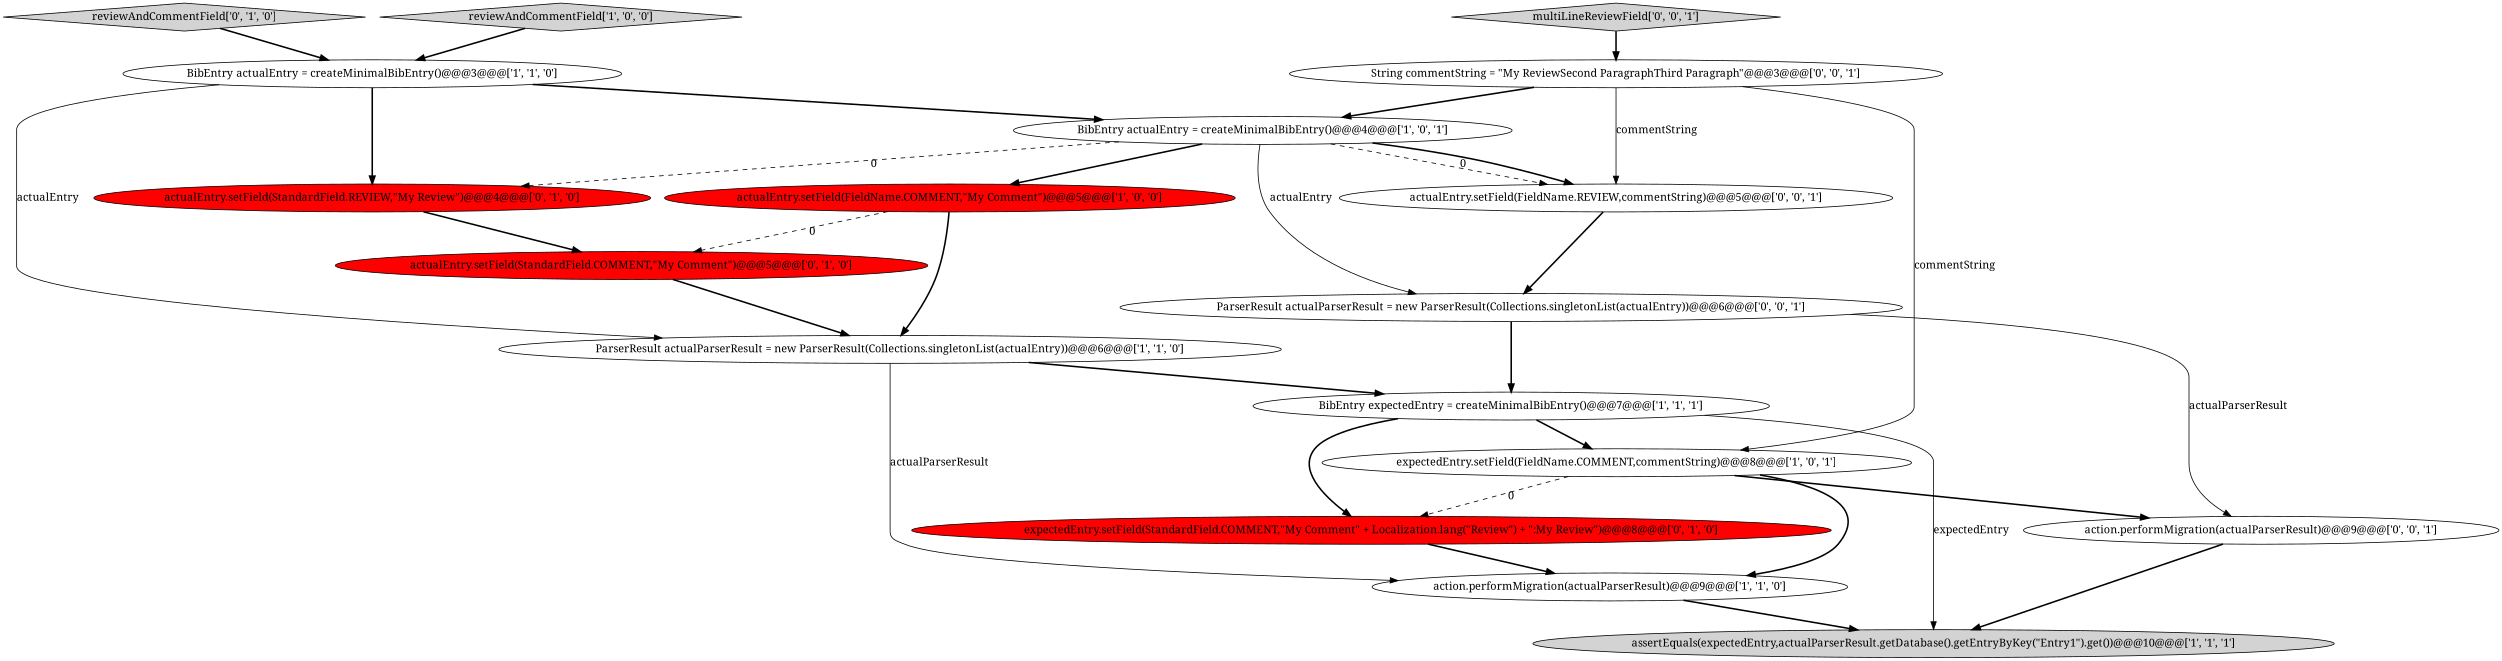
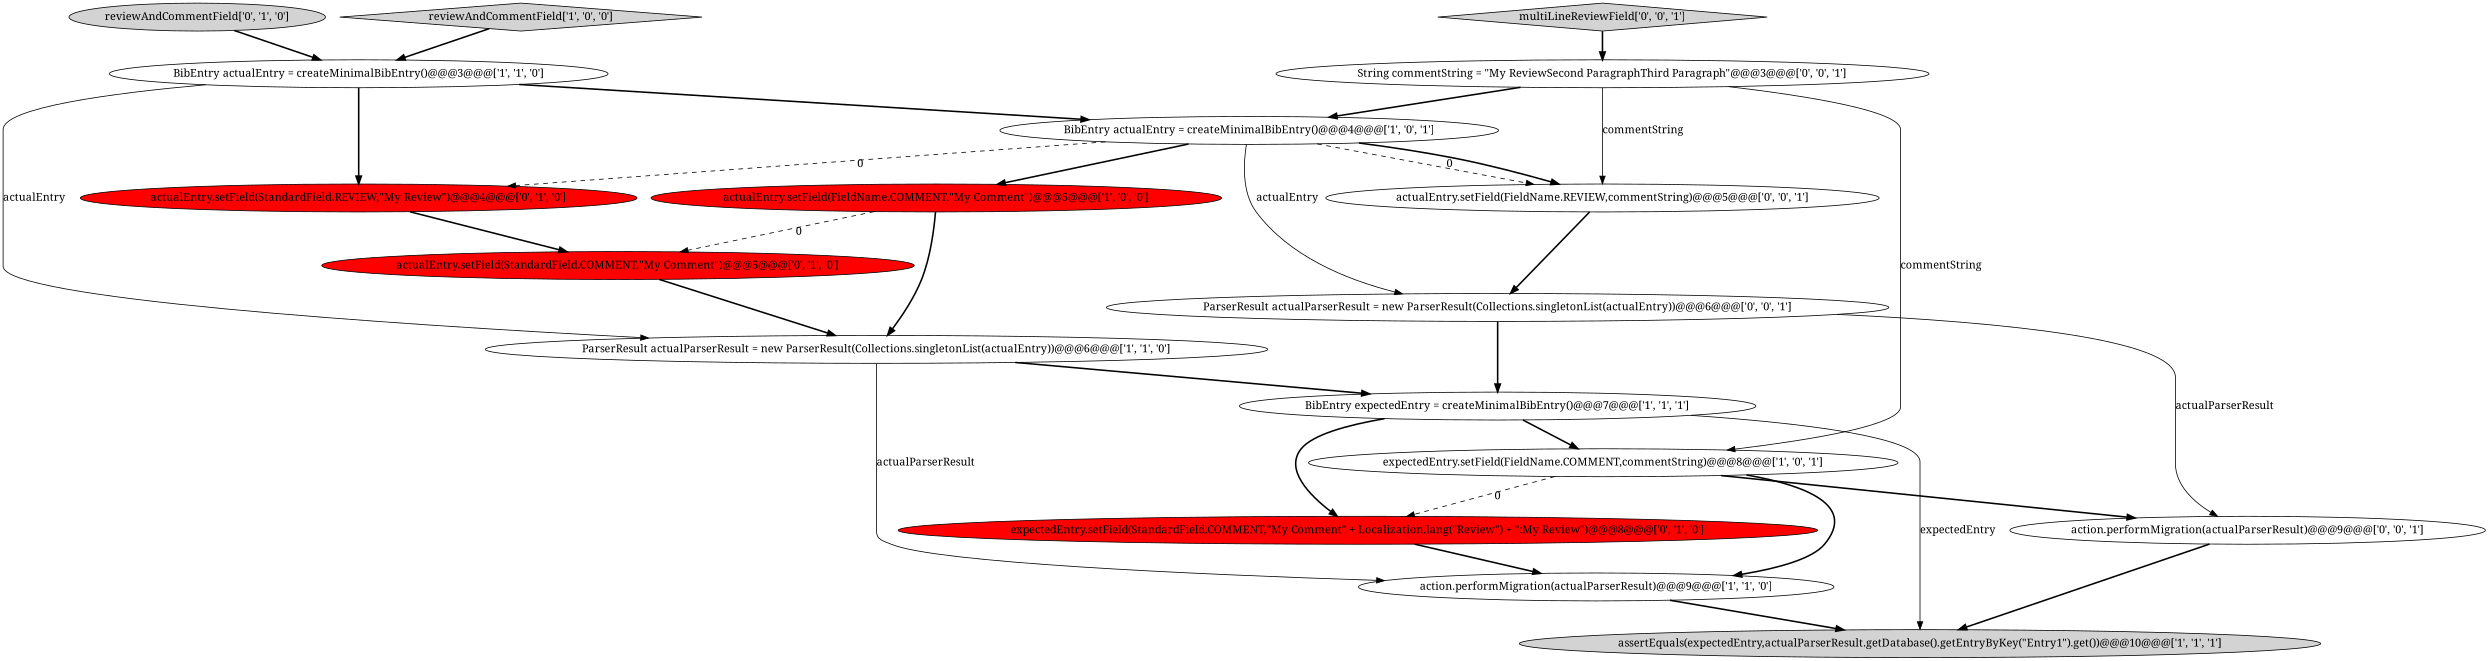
node "reviewAndCommentField['0', '1', '0']": shape diamond -> ellipse
